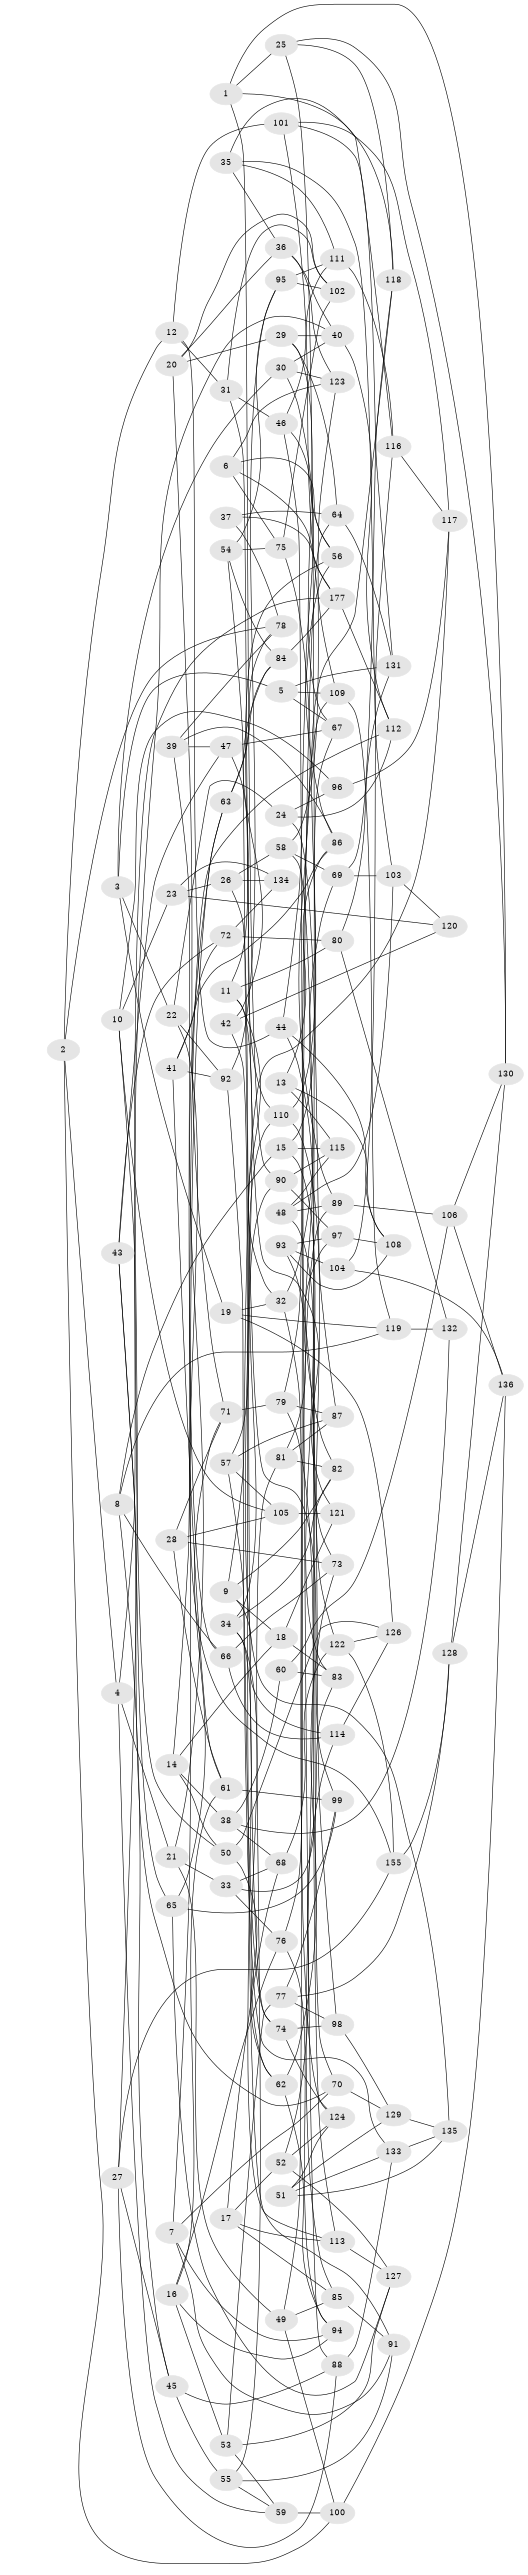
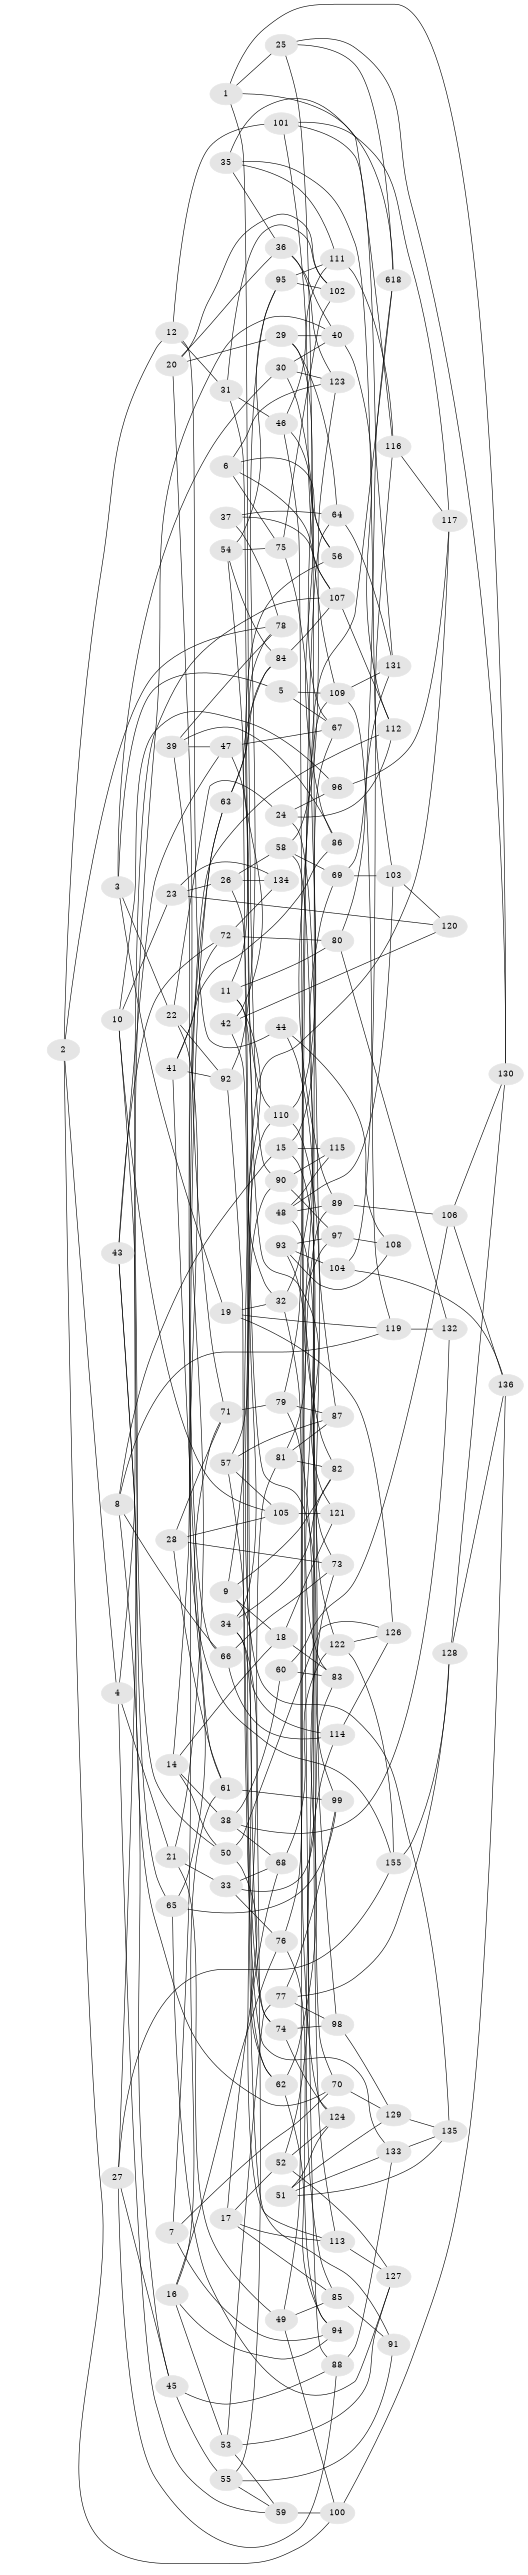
node "118": label "118" -> "618"
node "177": label "177" -> "107"
edge "131" -- "5": now "131" -- "109"
edge "56" -- "44": removed
node "13": removed
edge "7" -- "91": removed
